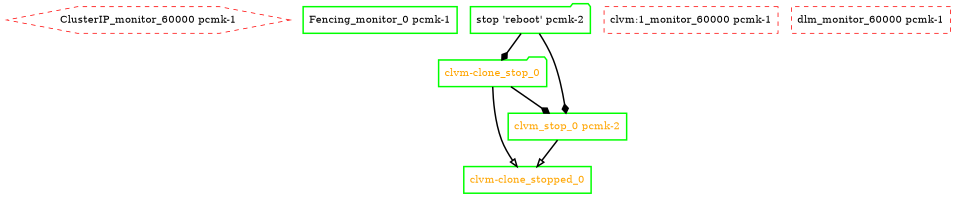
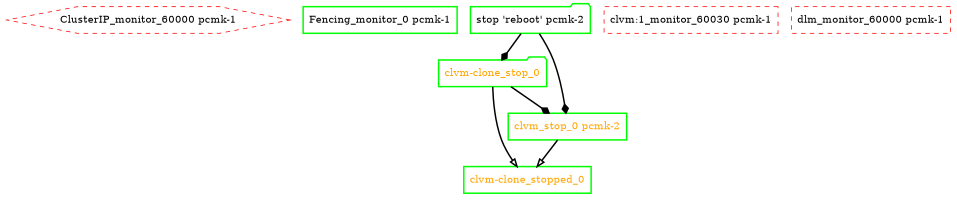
node "clvm:1_monitor_60000 pcmk-1": label "clvm:1_monitor_60000 pcmk-1" -> "clvm:1_monitor_60030 pcmk-1"
